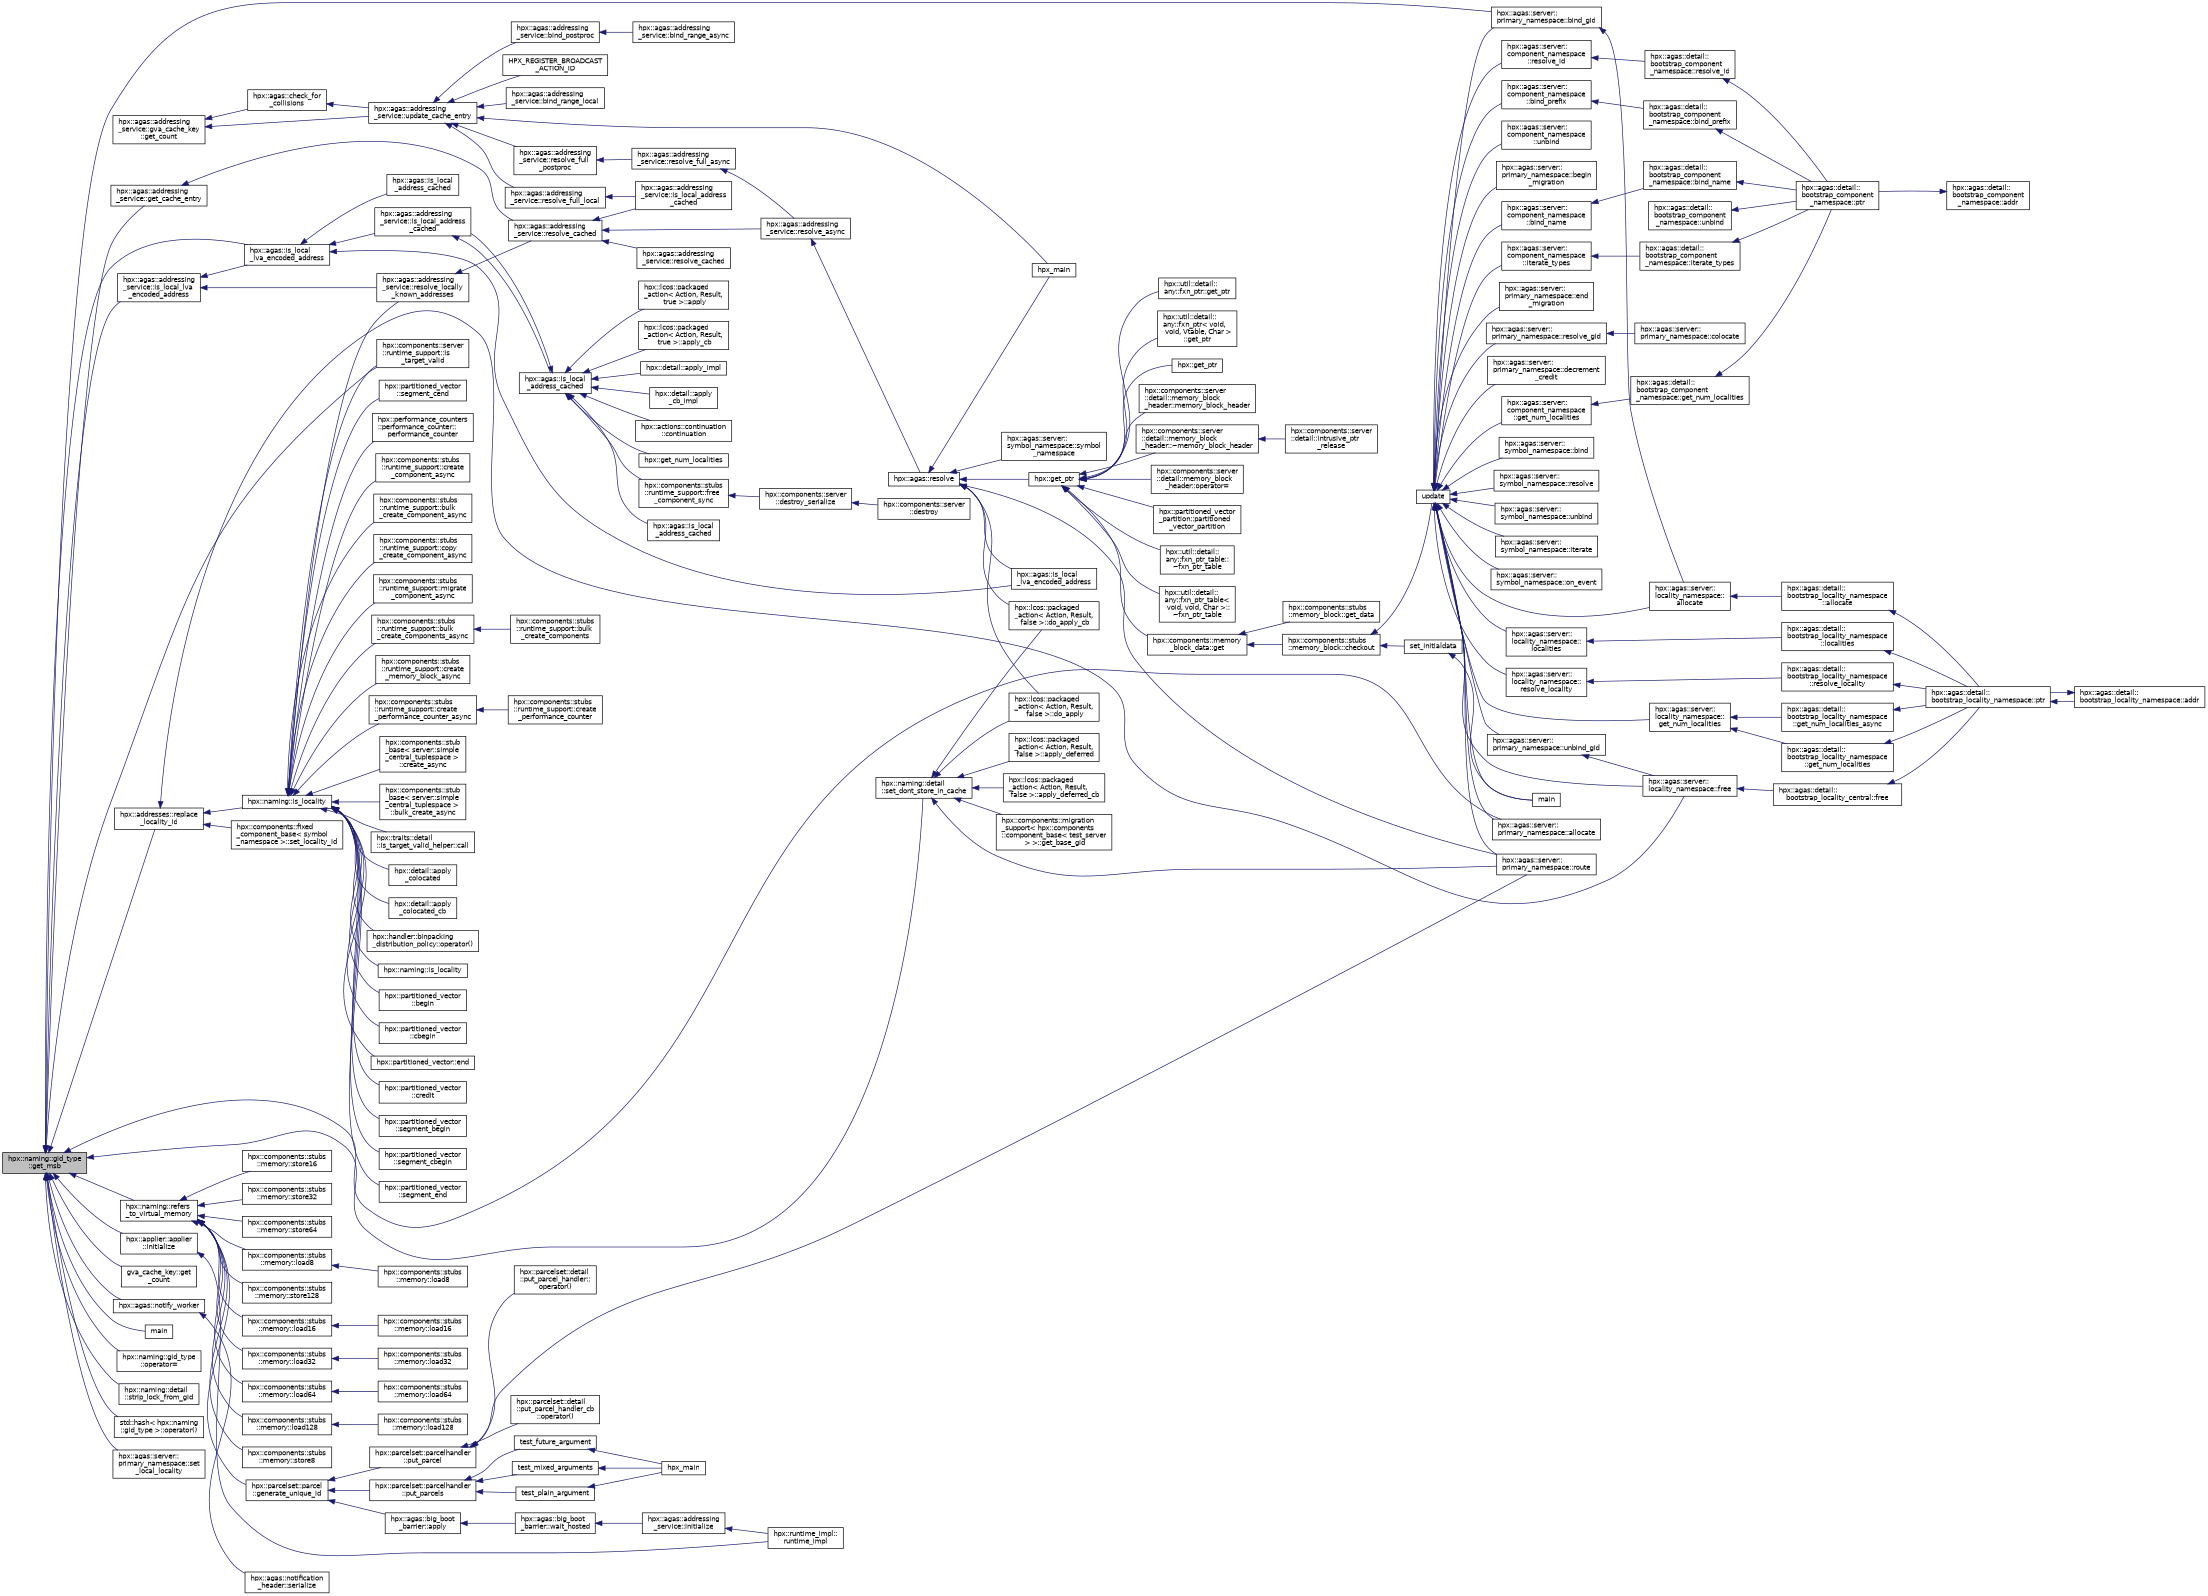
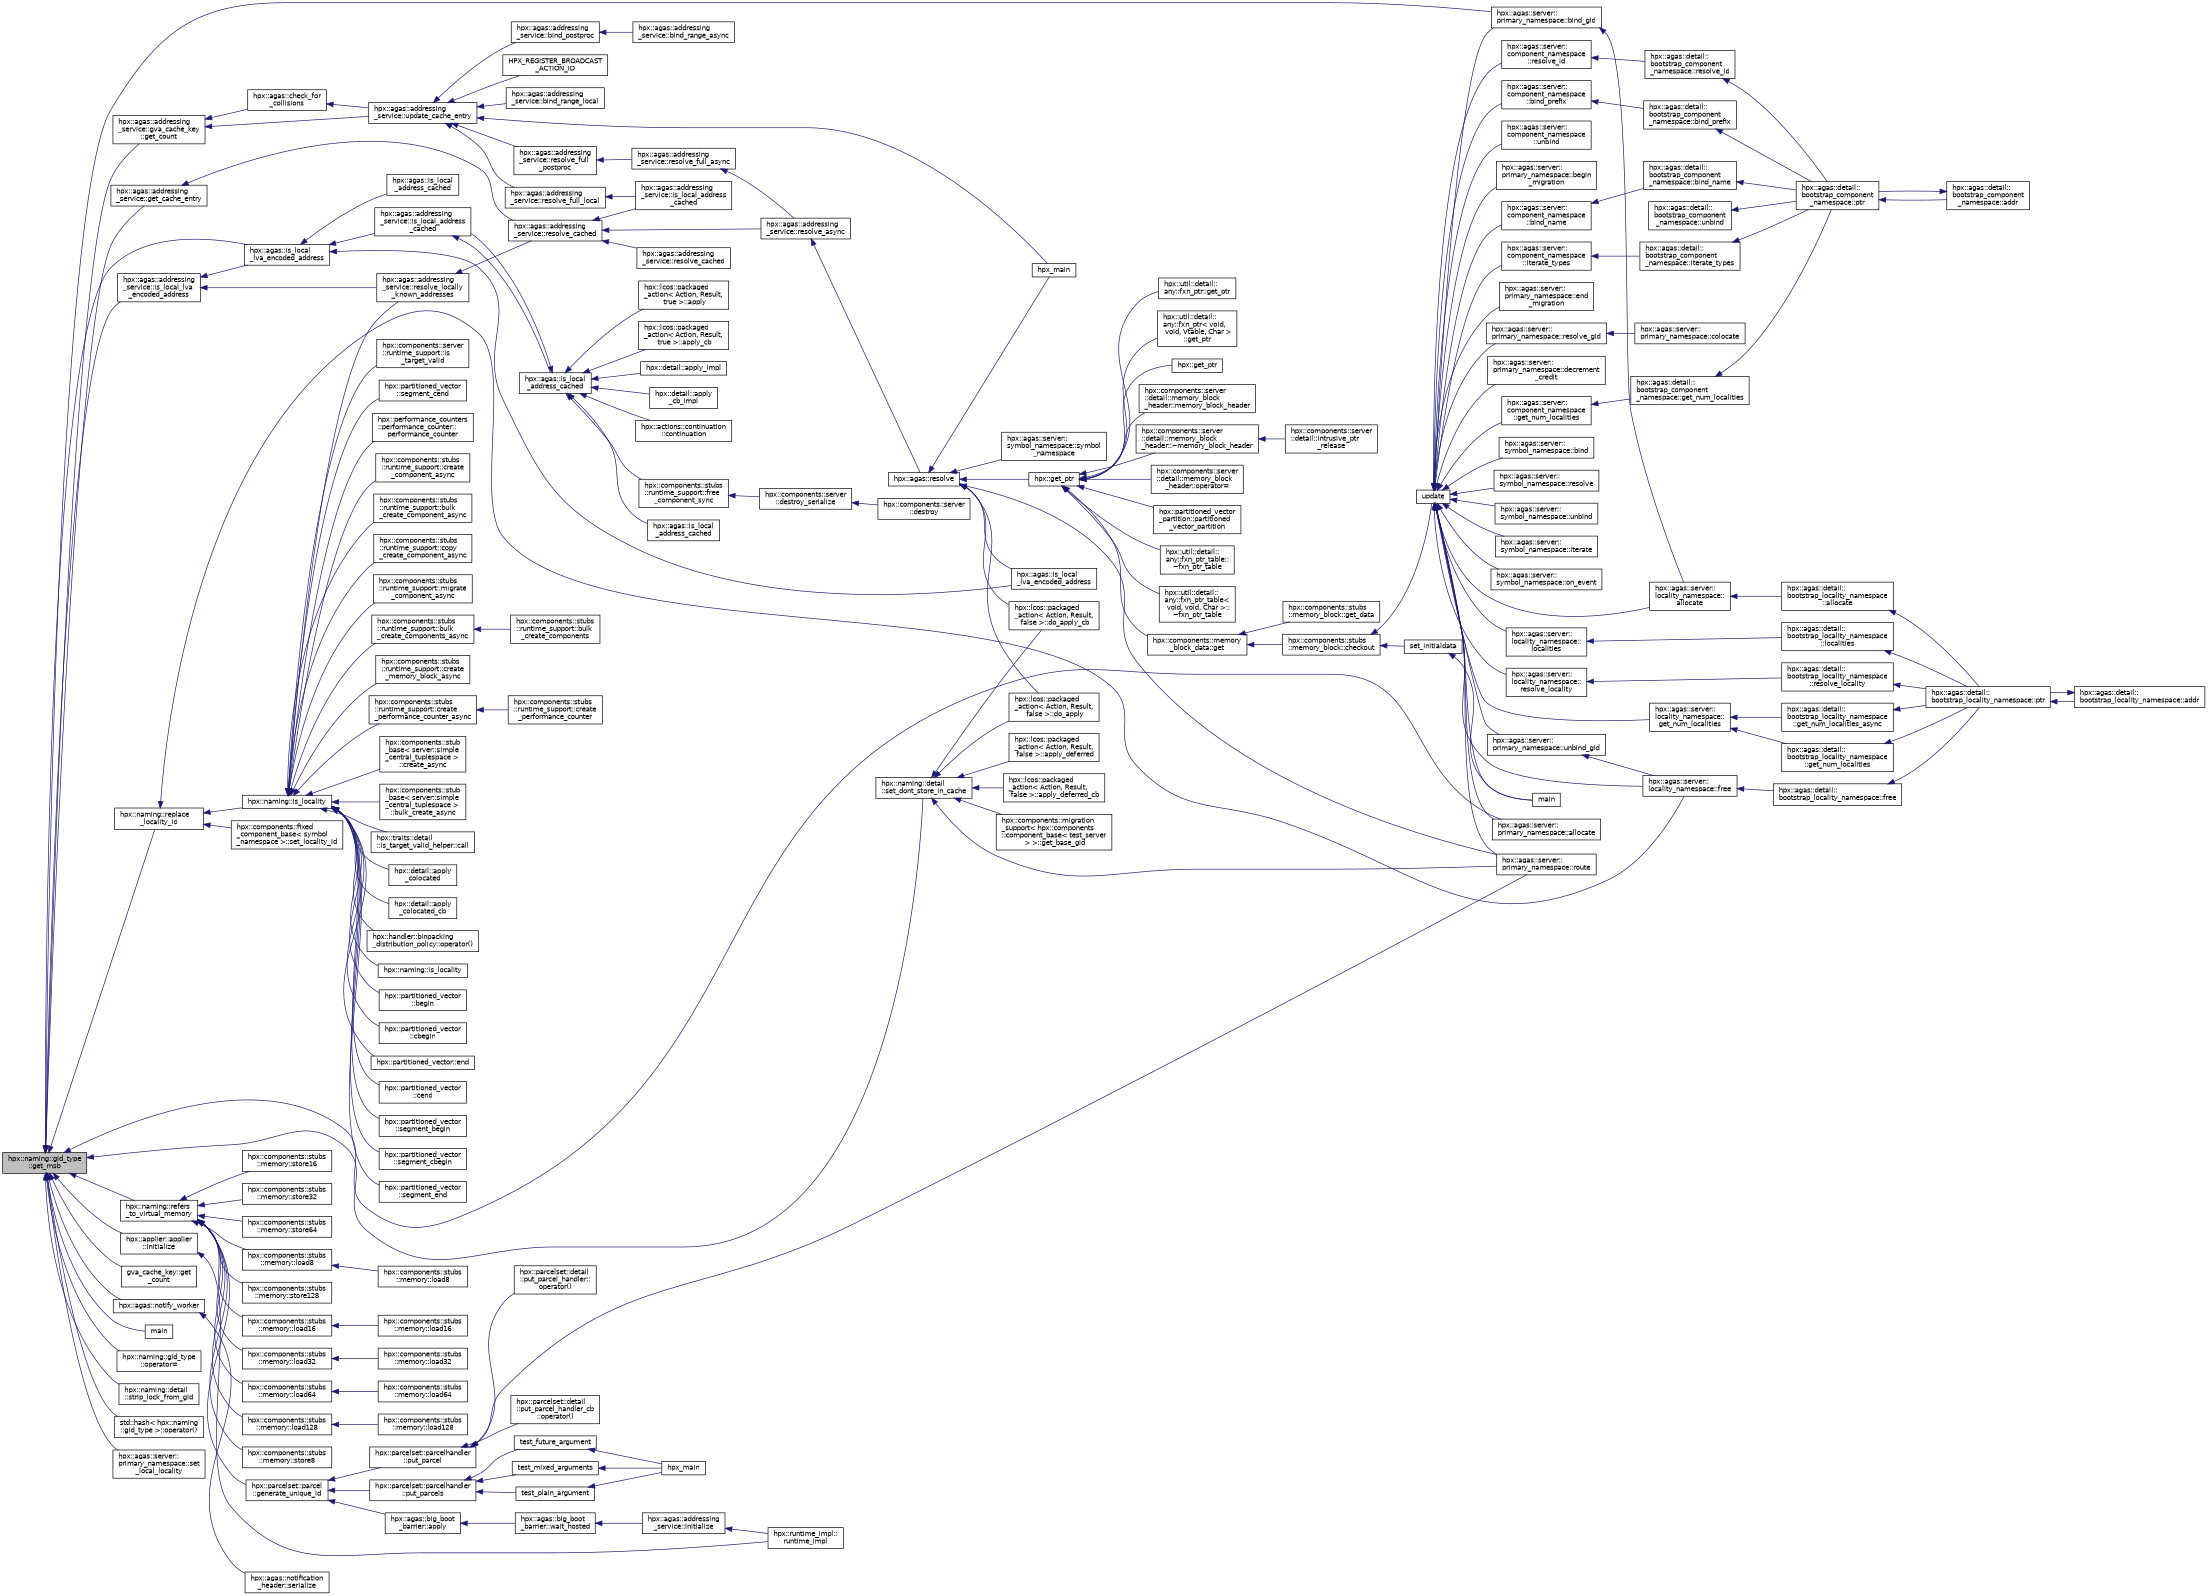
edge "hpx::agas::detail:: bootstrap_component _namespace::addr" -> "hpx::agas::detail:: bootstrap_component _namespace::ptr": added
node "hpx::get_num_localities": removed
edge "hpx::components::server ::runtime_support::is _target_valid" -> "hpx::naming::gid_type ::get_msb": now "hpx::agas::addressing _service::gva_cache_key ::get_count" -> "hpx::naming::gid_type ::get_msb"
node "hpx::agas::detail:: bootstrap_locality_central::free": label "hpx::agas::detail:: bootstrap_locality_central::free" -> "hpx::agas::detail:: bootstrap_locality_namespace::free"
node "hpx::addresses::replace _locality_id": label "hpx::addresses::replace _locality_id" -> "hpx::naming::replace _locality_id"
node "hpx::partitioned_vector ::credit": label "hpx::partitioned_vector ::credit" -> "hpx::partitioned_vector ::cend"
